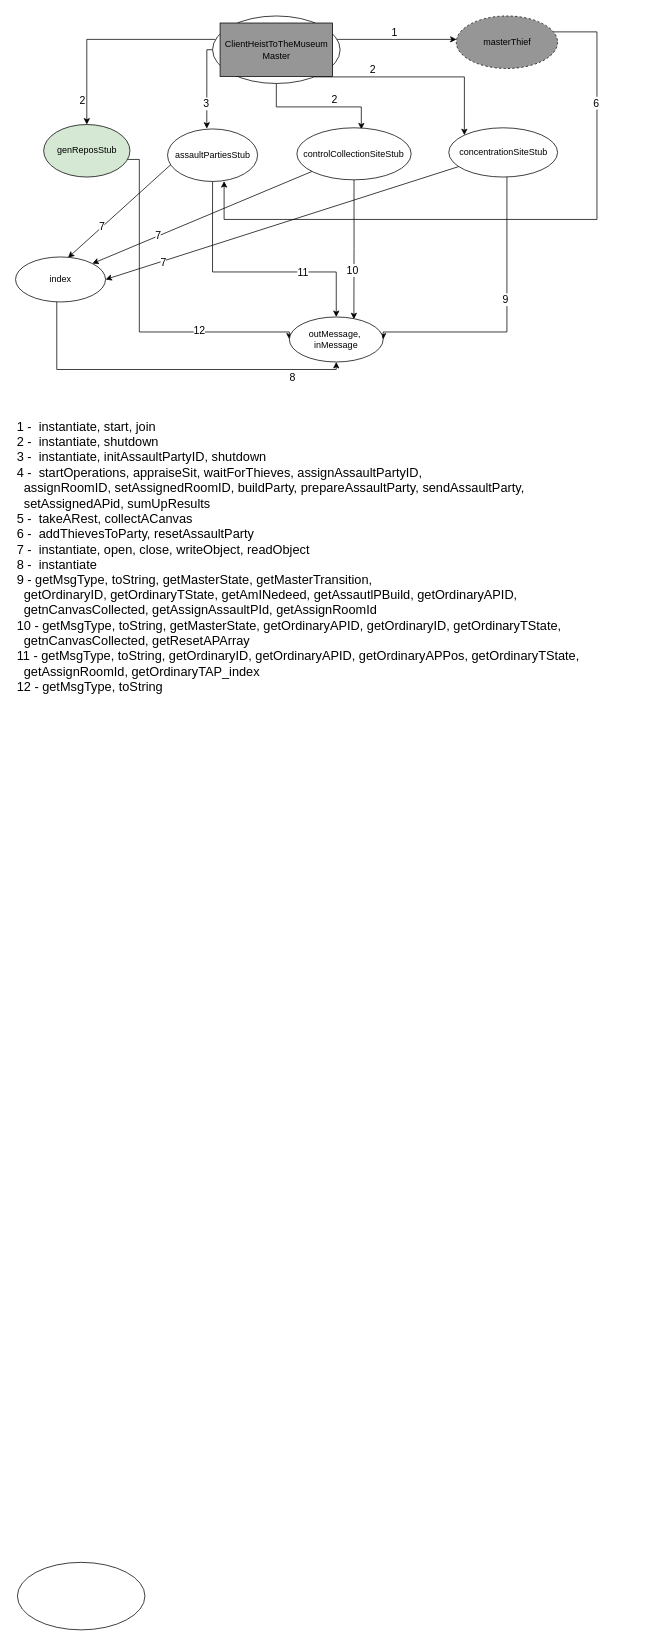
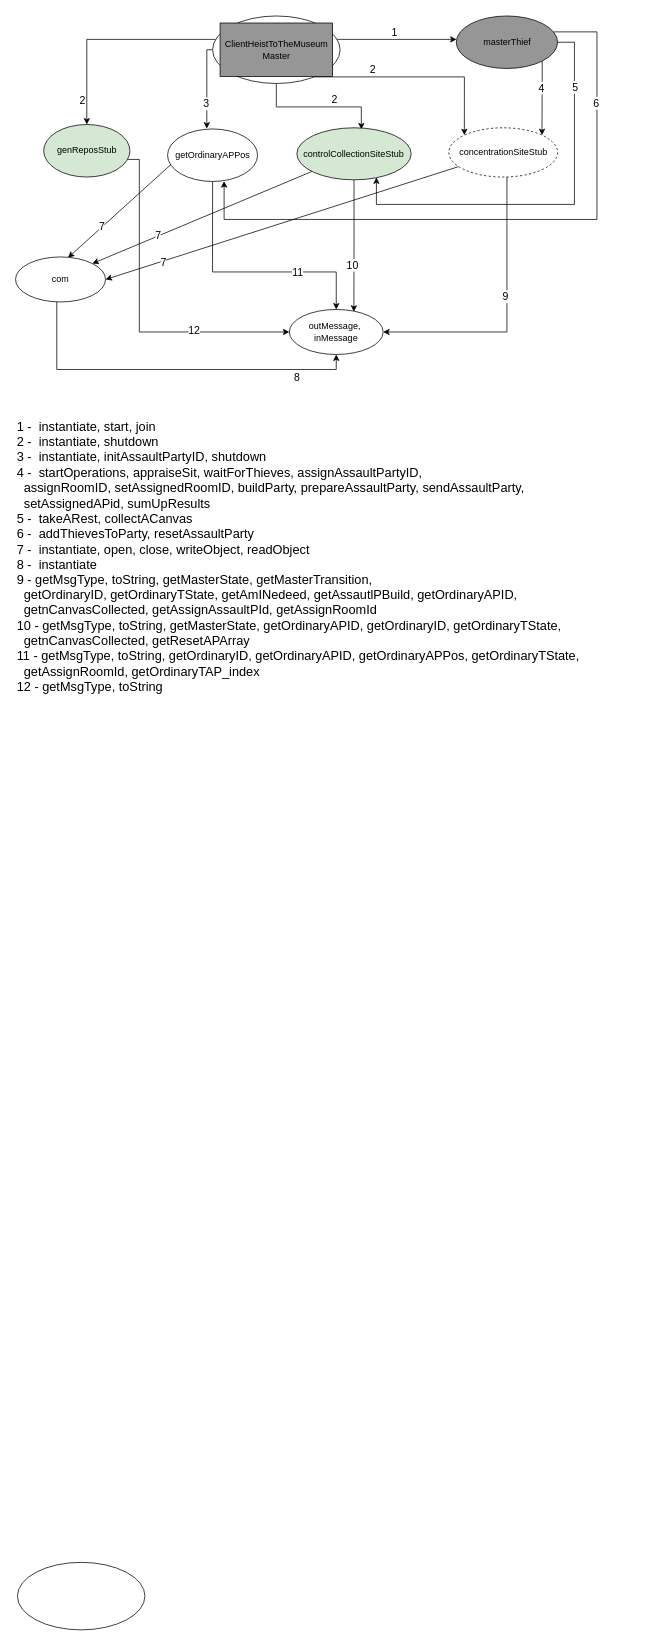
node "masterThief": style dashed -> solid
edge "masterThief" -> "concentrationSiteStub": added, label "4"
node "concentrationSiteStub": style solid -> dashed
node "controlCollectionSiteStub": fillcolor #ffffff -> #d5e8d4
node "assaultPartiesStub": label "assaultPartiesStub" -> "getOrdinaryAPPos"
edge "masterThief" -> "controlCollectionSiteStub": added, label "5"
node "index": label "index" -> "com"
node "outMessage, inMessage": moved (336, 339) -> (336, 332)
